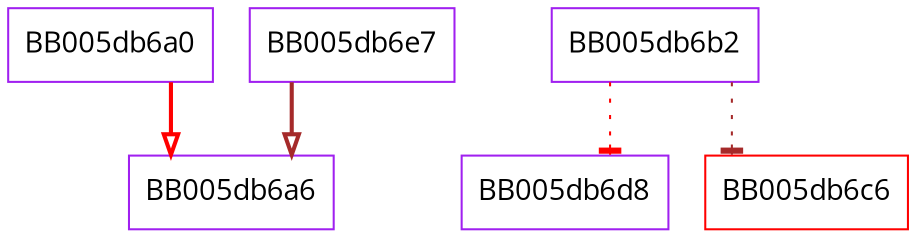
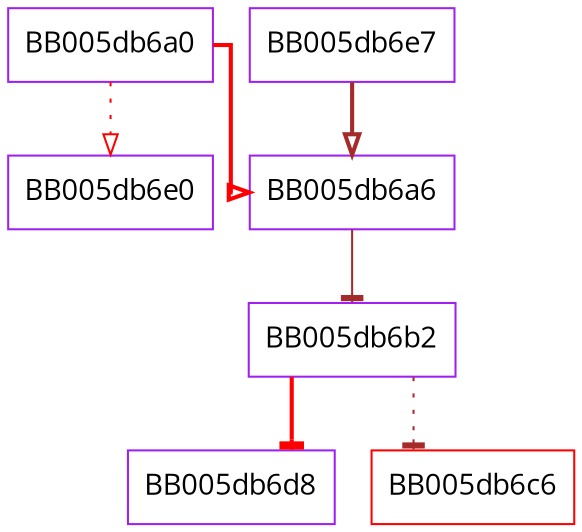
edge "BB005db6b2" -> "BB005db6d8": style dotted -> bold
node "BB005db6e0": added
edge "BB005db6a6" -> "BB005db6b2": added
